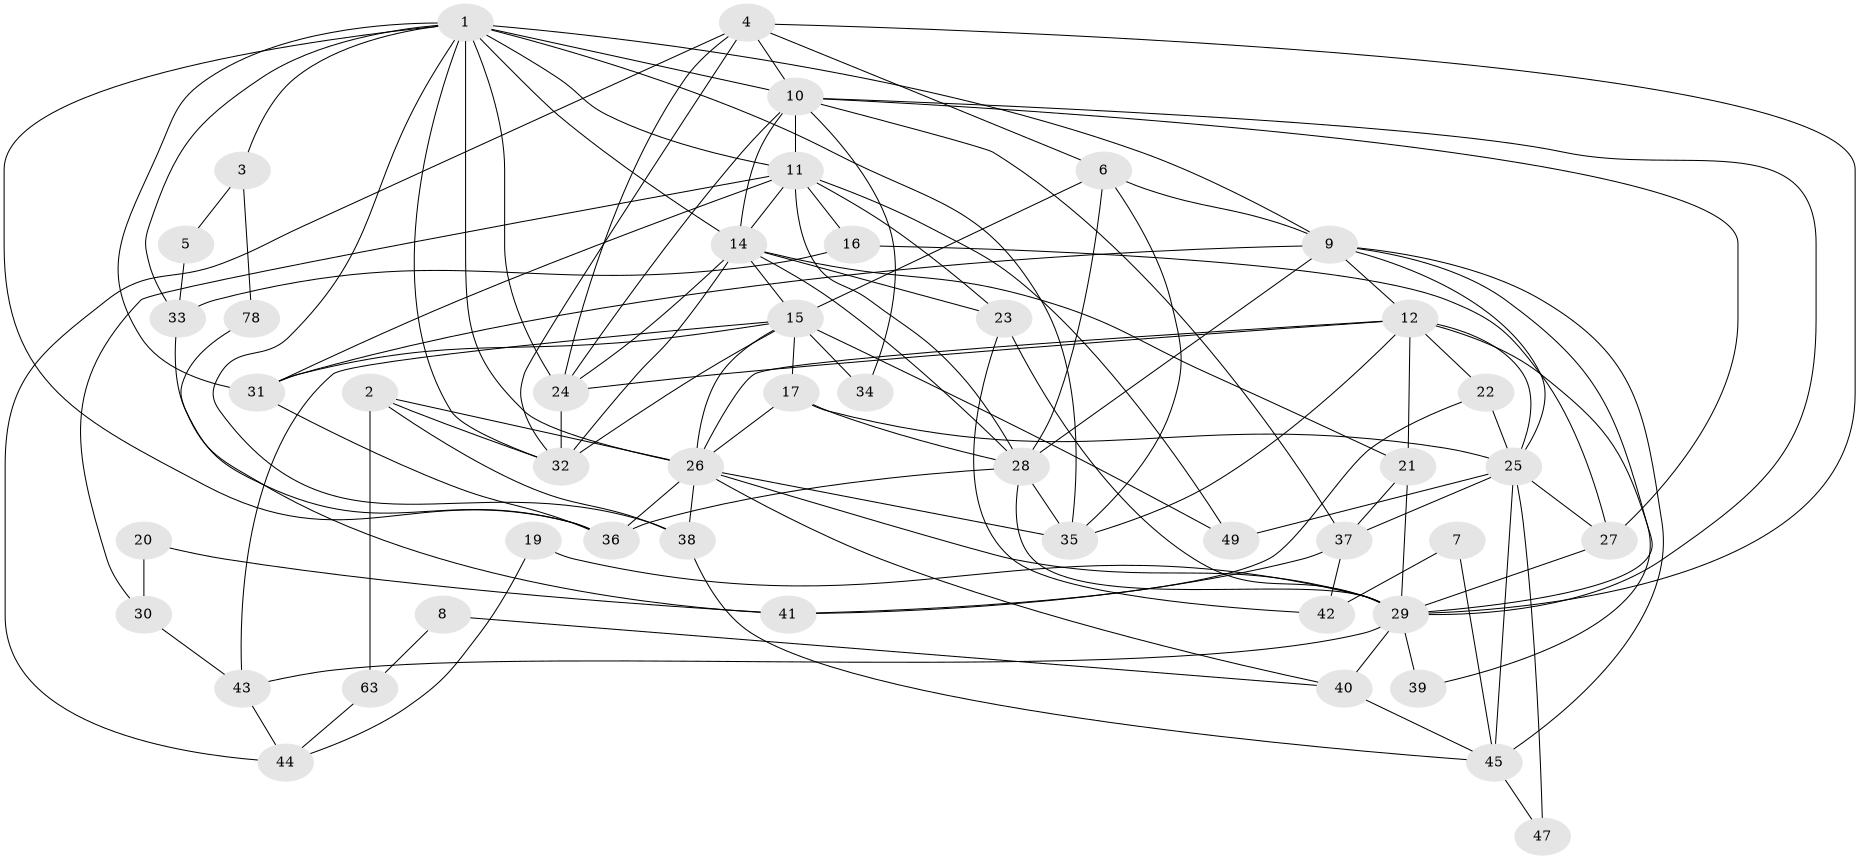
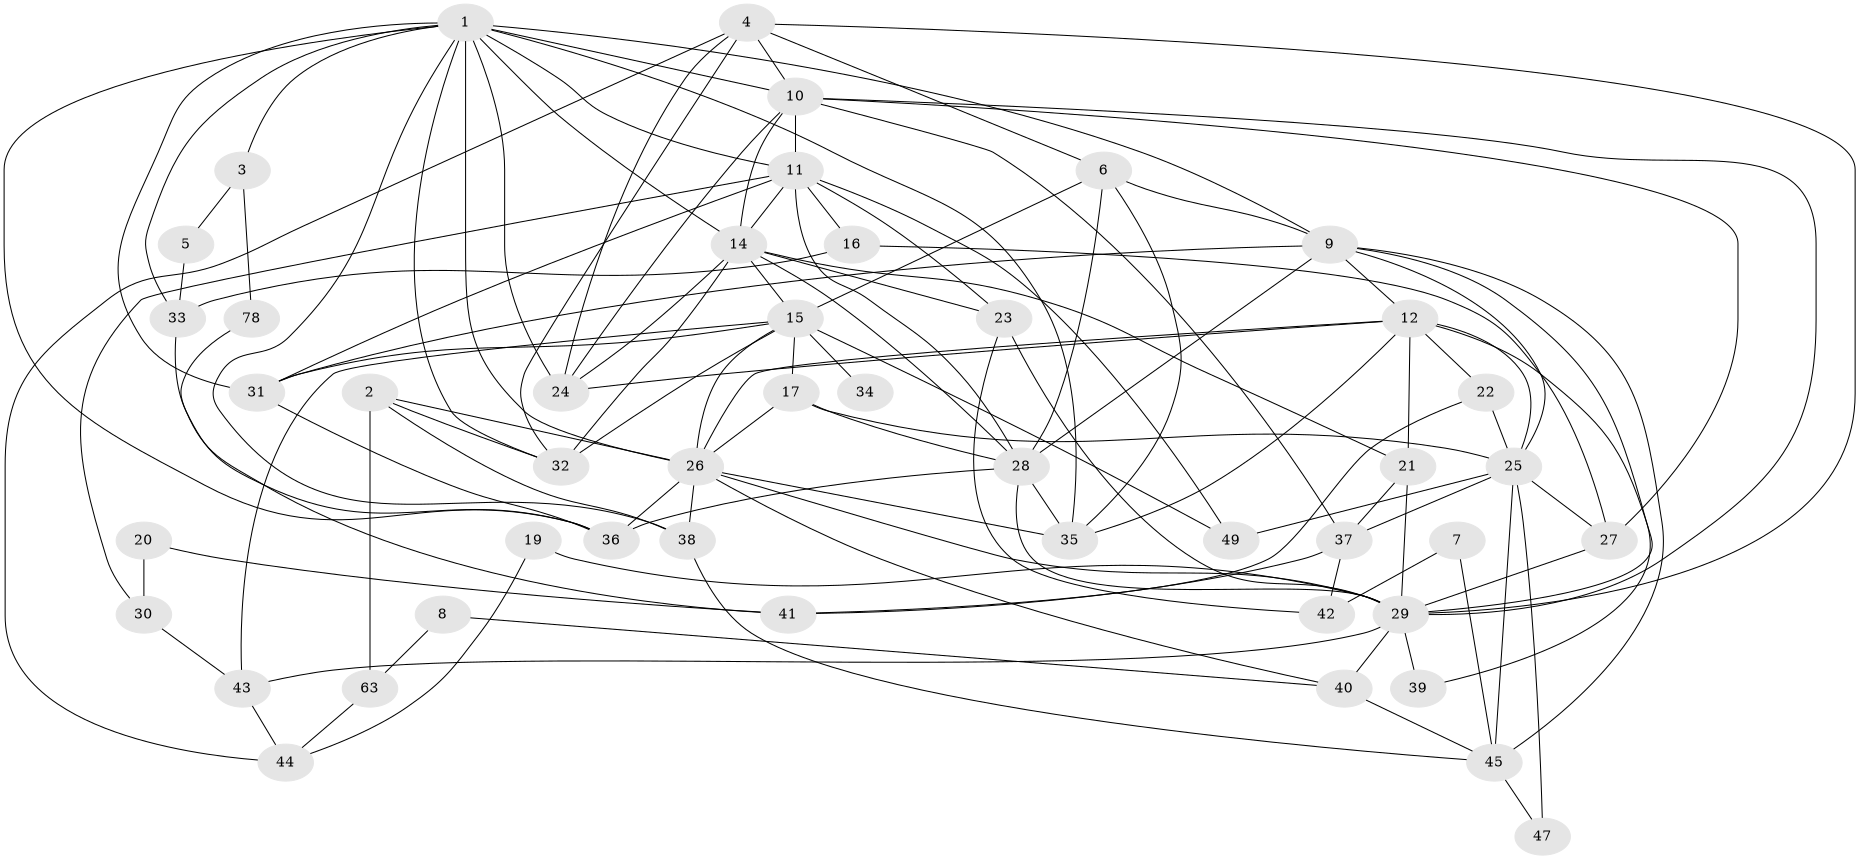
edge "10" -- "34": removed
edge "24" -- "32": removed
